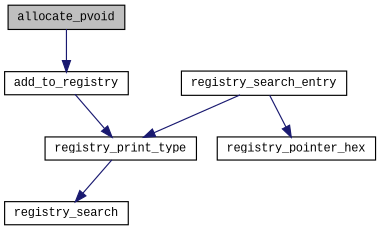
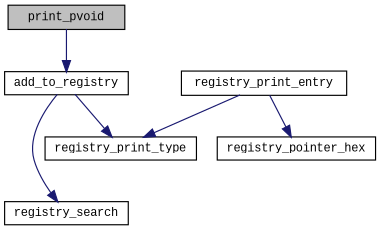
node "allocate_pvoid": label "allocate_pvoid" -> "print_pvoid"
node "registry_search_entry": label "registry_search_entry" -> "registry_print_entry"
edge "registry_print_type" -> "registry_search": now "add_to_registry" -> "registry_search"
